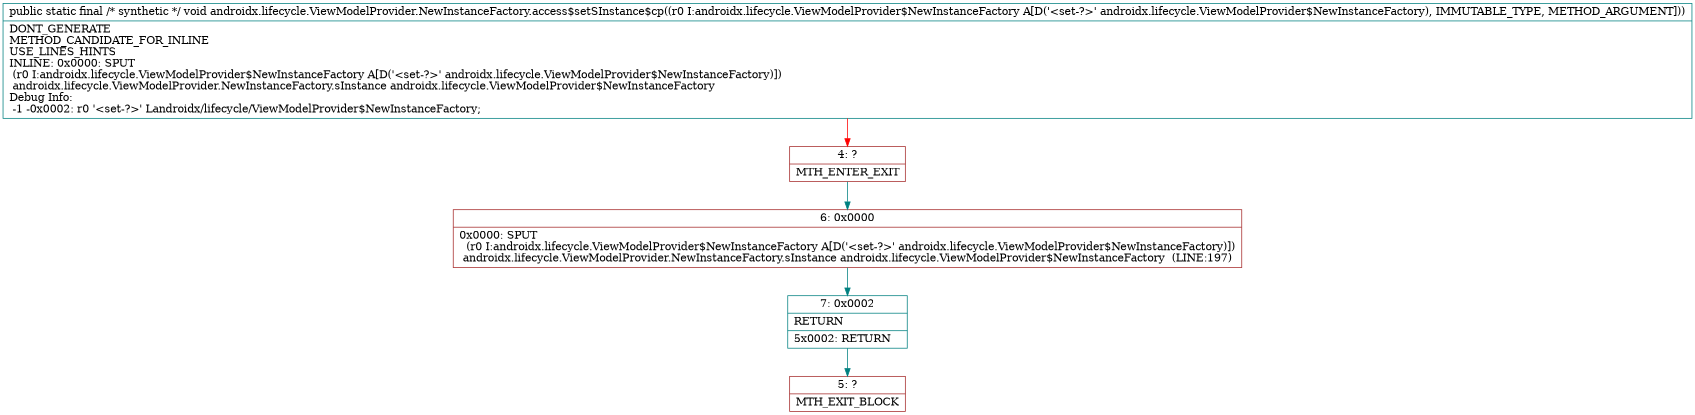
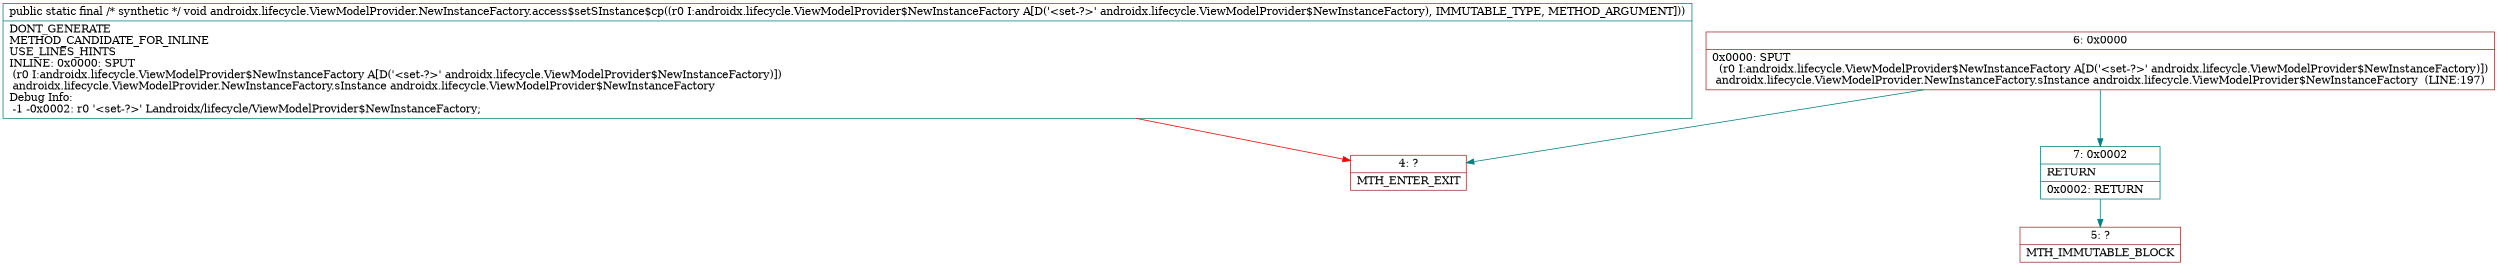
edge "4: ?" -> "6: 0x0000": reversed
node "7: 0x0002": text "5x0002: RETURN" -> "0x0002: RETURN"
node "5: ?": text "MTH_EXIT_BLOCK" -> "MTH_IMMUTABLE_BLOCK"
